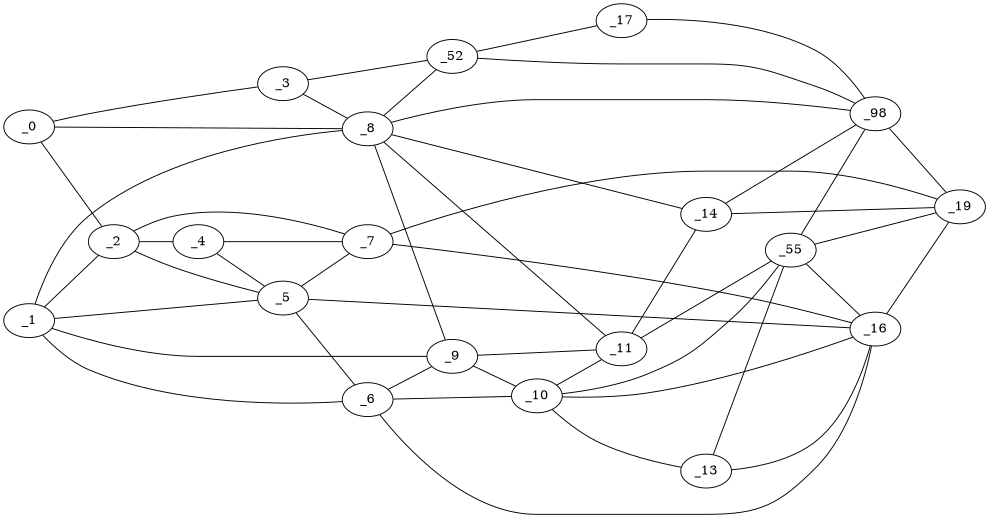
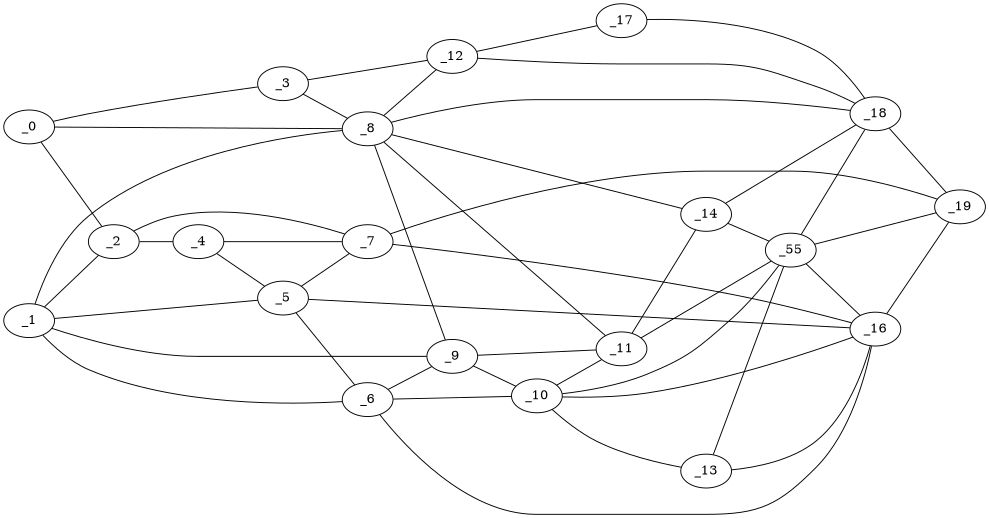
node "_52": label "_52" -> "_12"
node "_98": label "_98" -> "_18"
edge "_19" -- "_14": now "_55" -- "_14"
edge "_2" -- "_5": removed
